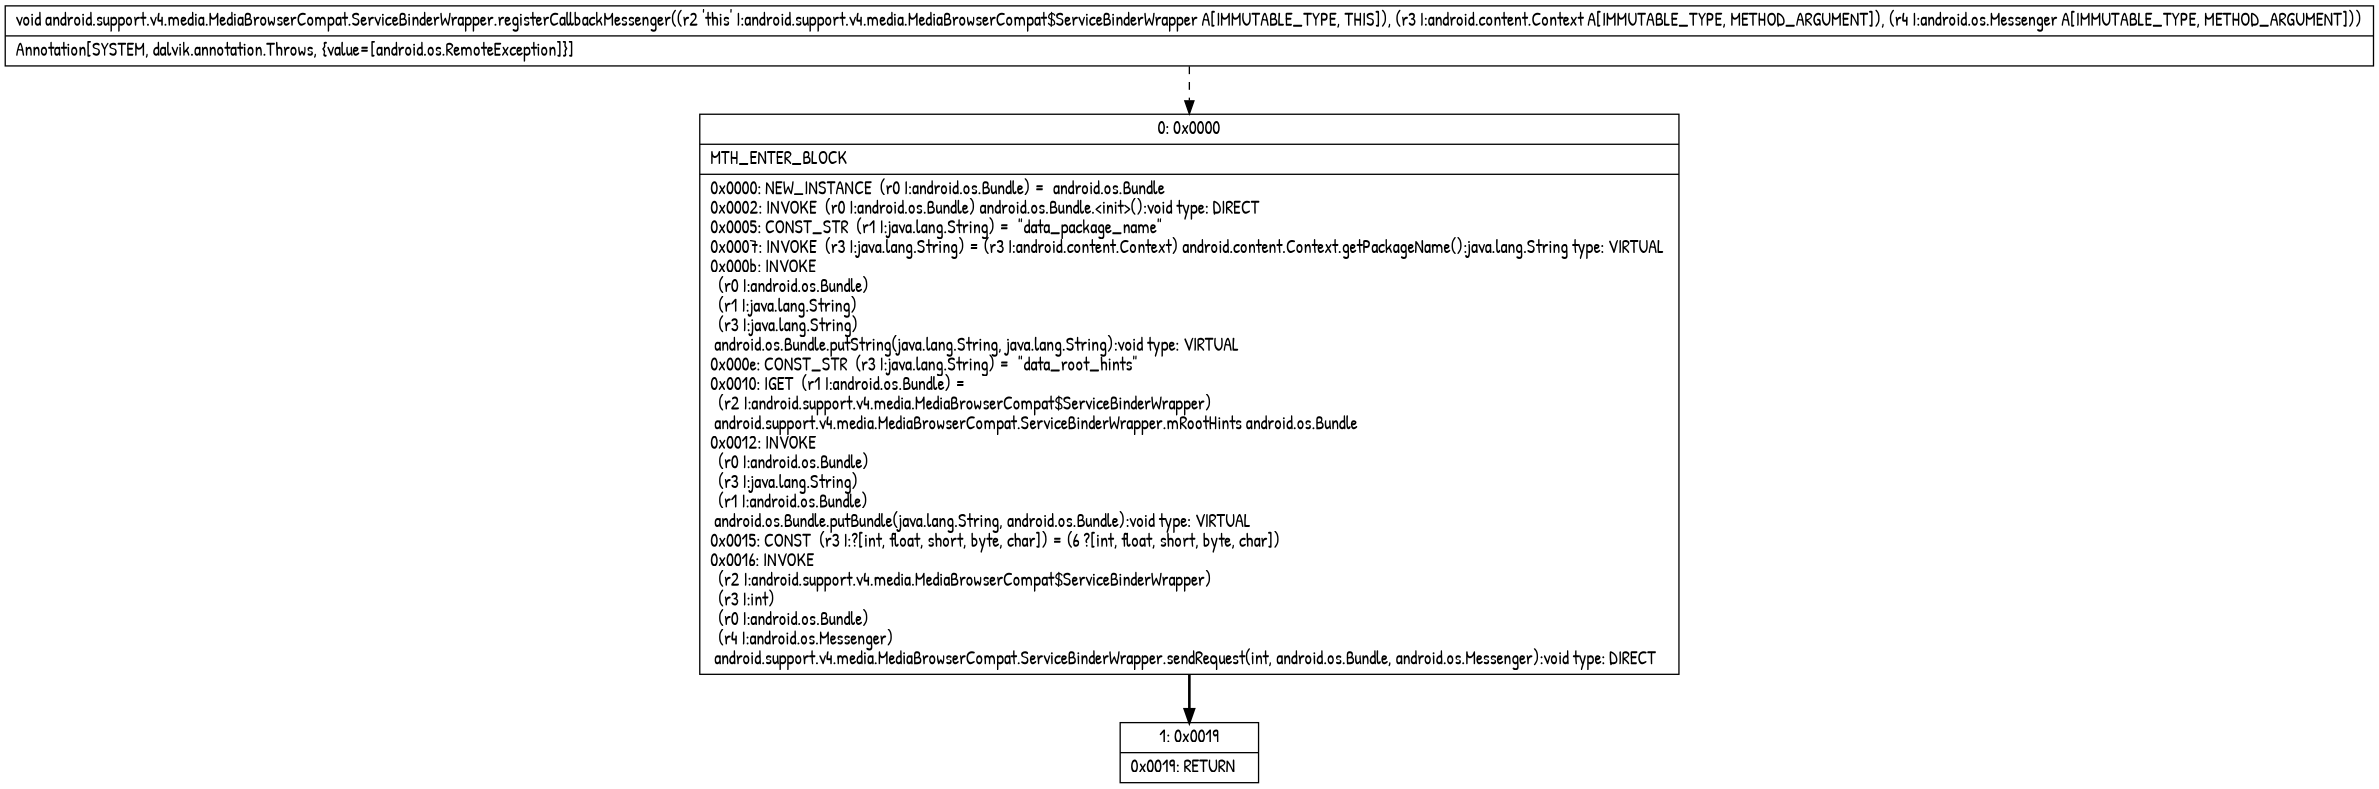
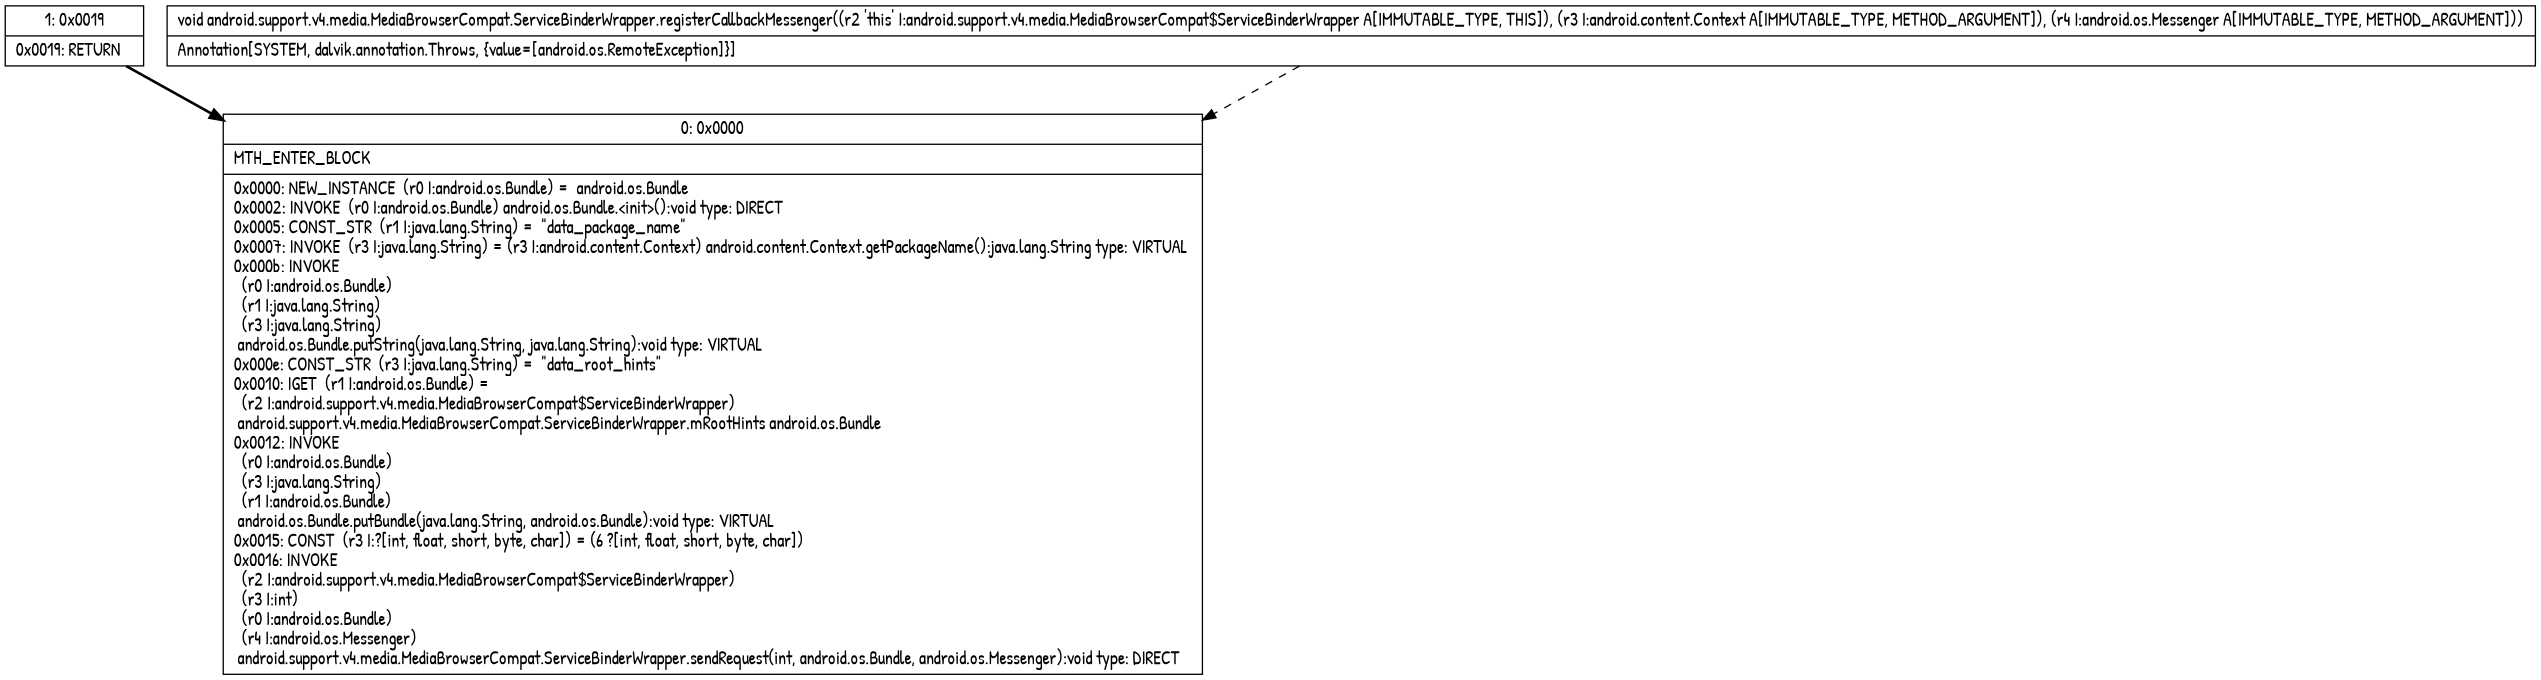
edge "0: 0x0000" -> "1: 0x0019": reversed
